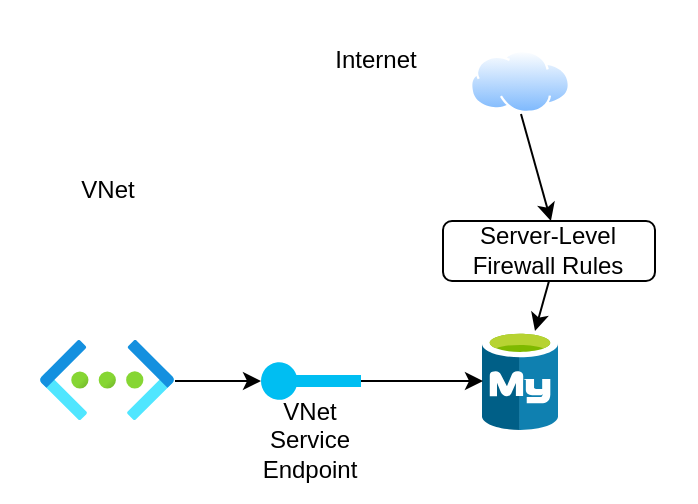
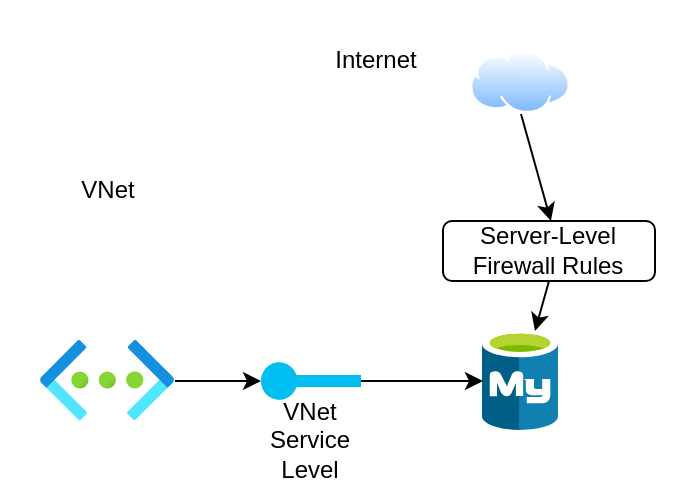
node "VNet Service Endpoint": label "VNet Service Endpoint" -> "VNet Service Level"
